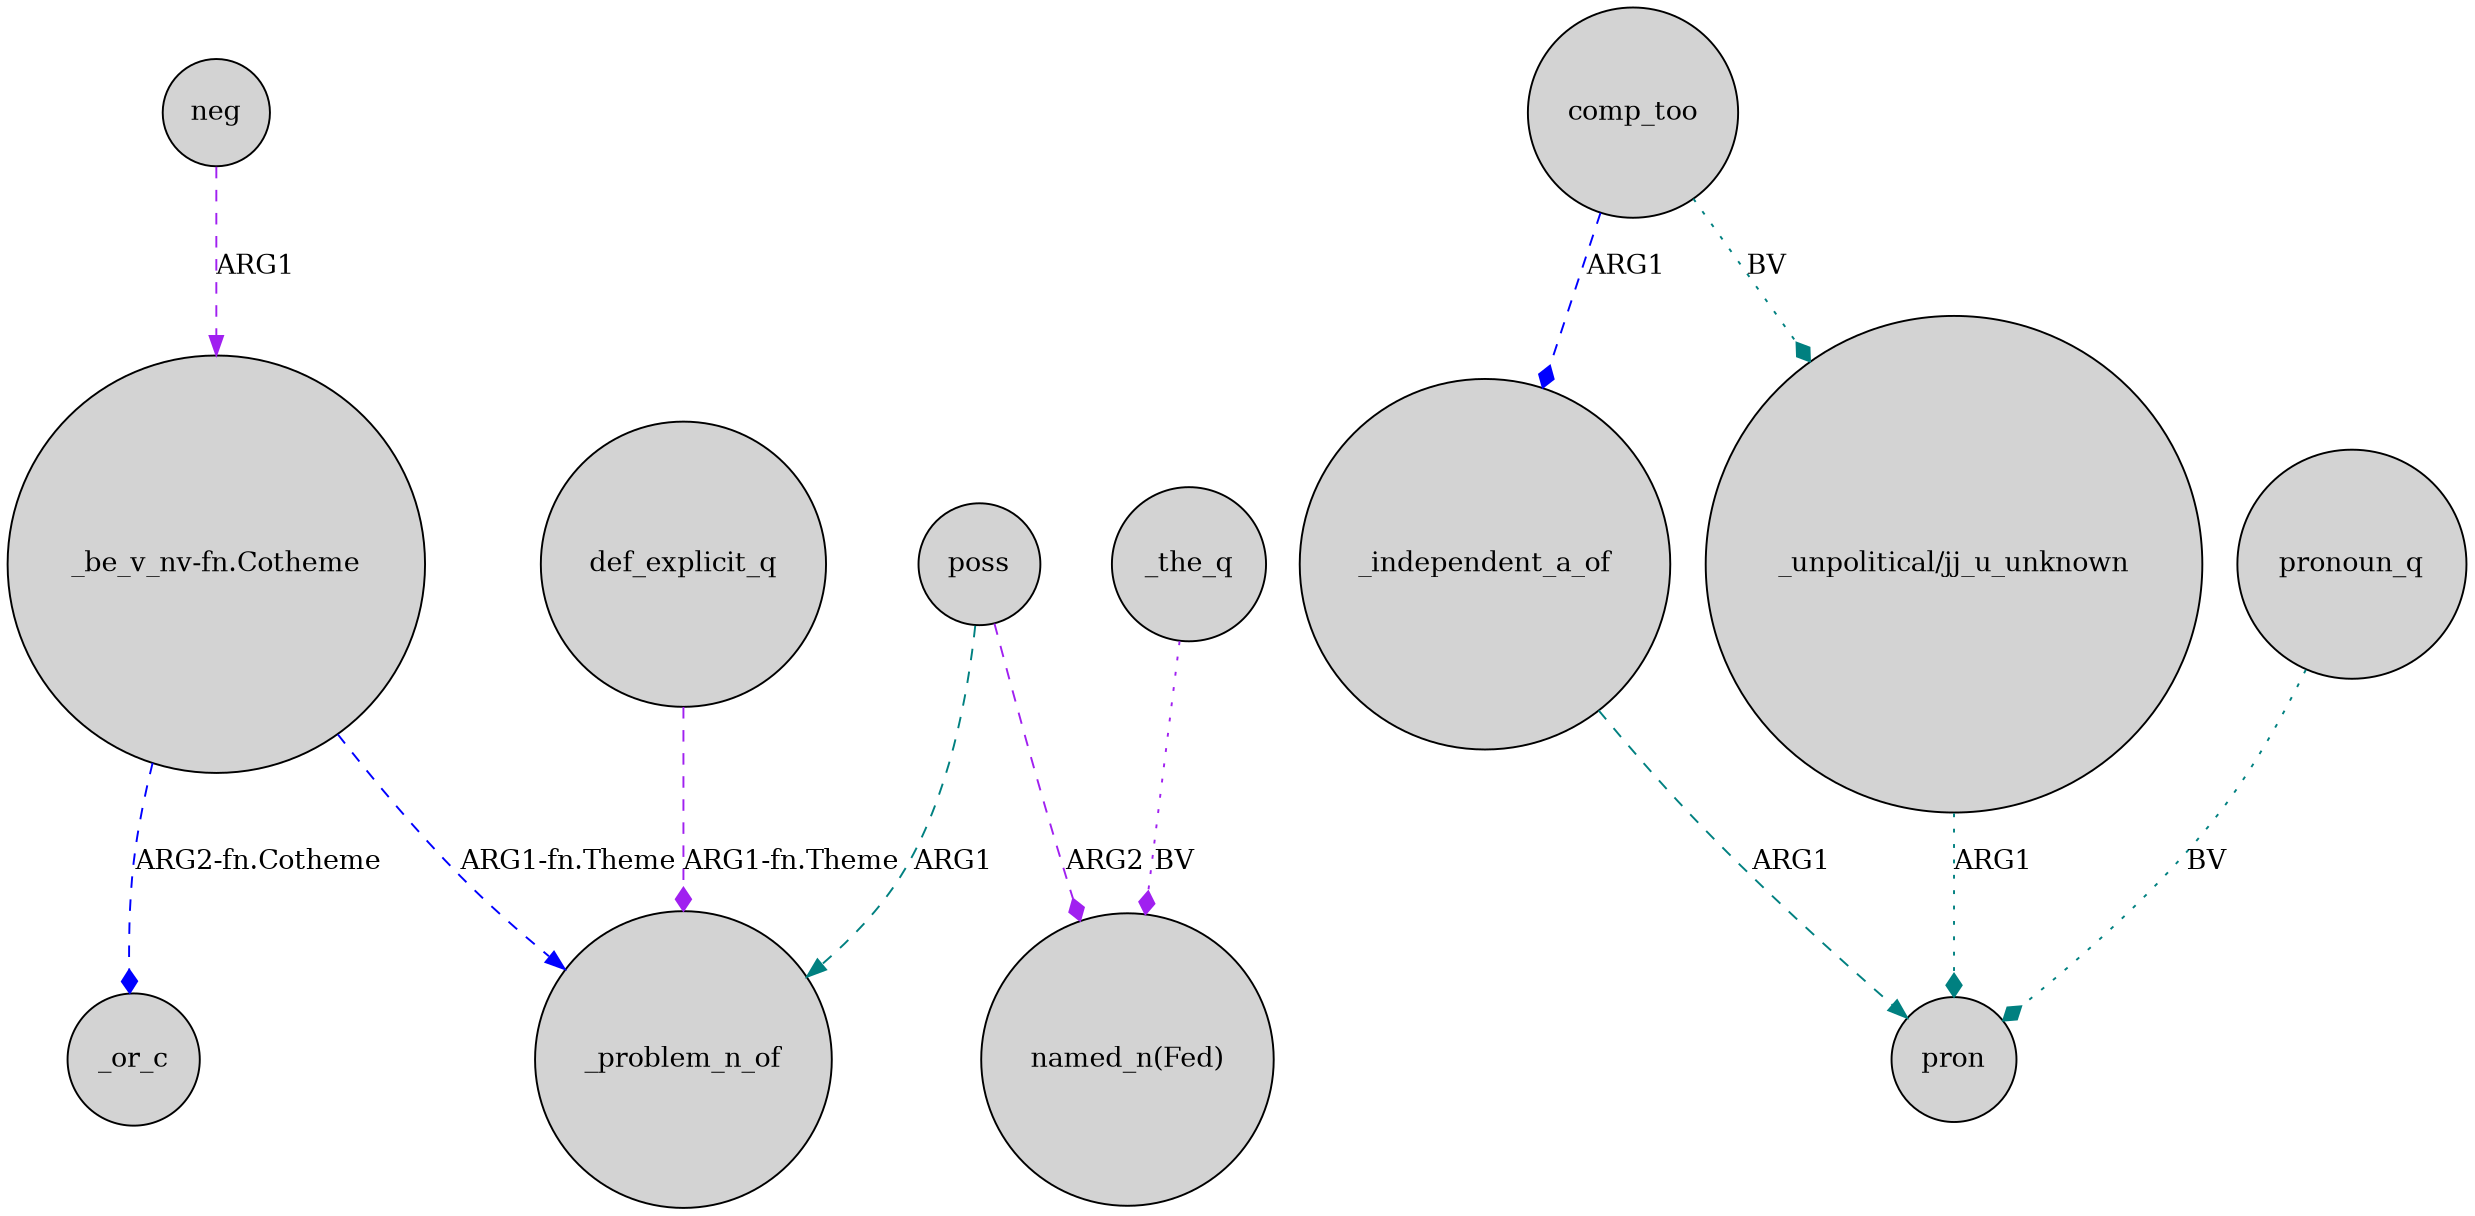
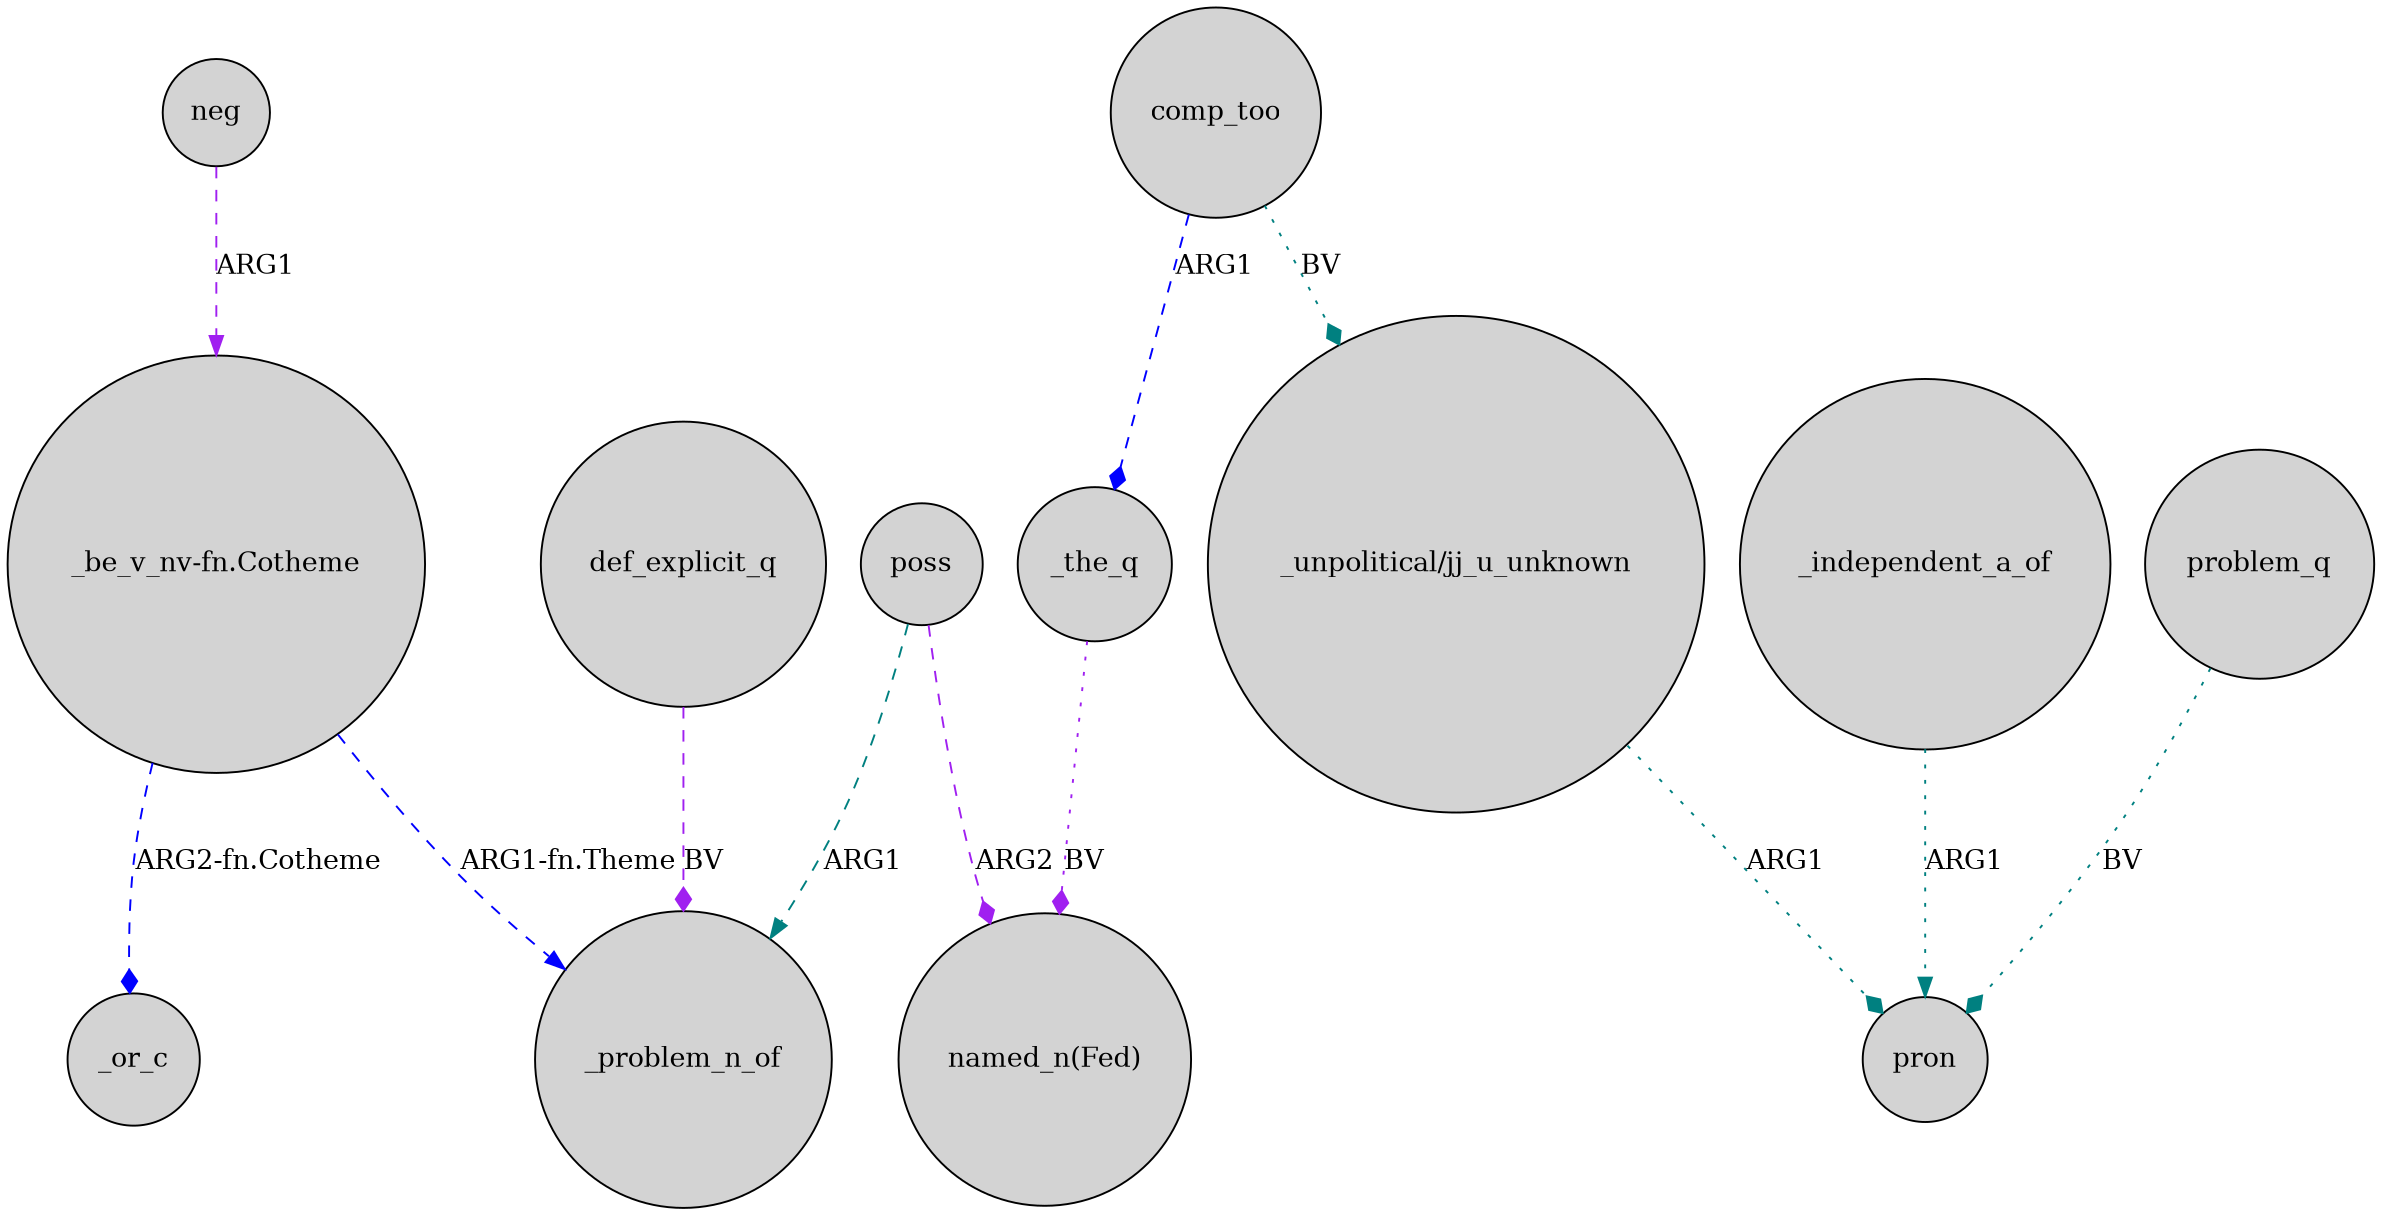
edge "comp_too" -> "_independent_a_of": now "comp_too" -> "_the_q"
node "pronoun_q": label "pronoun_q" -> "problem_q"
edge "def_explicit_q" -> "_problem_n_of": label "ARG1-fn.Theme" -> "BV"
edge "_independent_a_of" -> "pron": style dashed -> dotted
